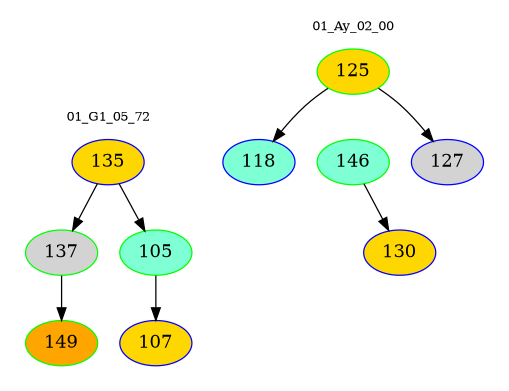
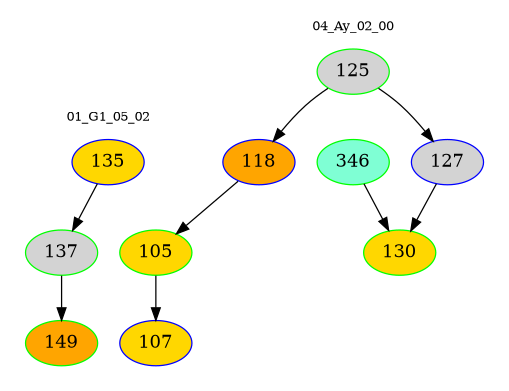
cluster "01_Ay_02_00": label "01_Ay_02_00" -> "04_Ay_02_00"
node "125": fillcolor gold -> lightgrey
cluster "01_G1_05_72": label "01_G1_05_72" -> "01_G1_05_02"
node "118": fillcolor aquamarine -> orange
node "146": label "146" -> "346"
edge "135" -> "105": now "118" -> "105"
edge "127" -> "130": added
node "105": fillcolor aquamarine -> gold
node "130": color blue -> green
